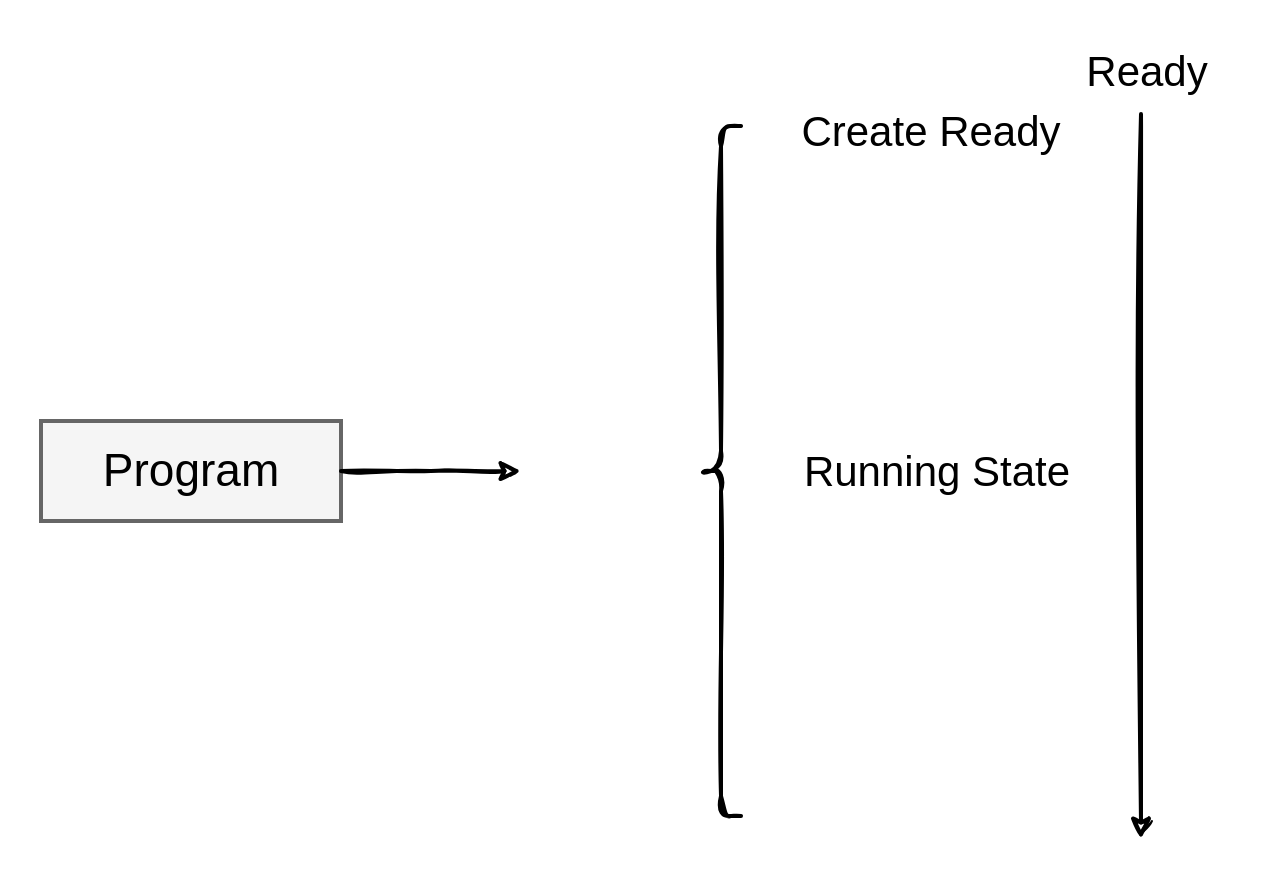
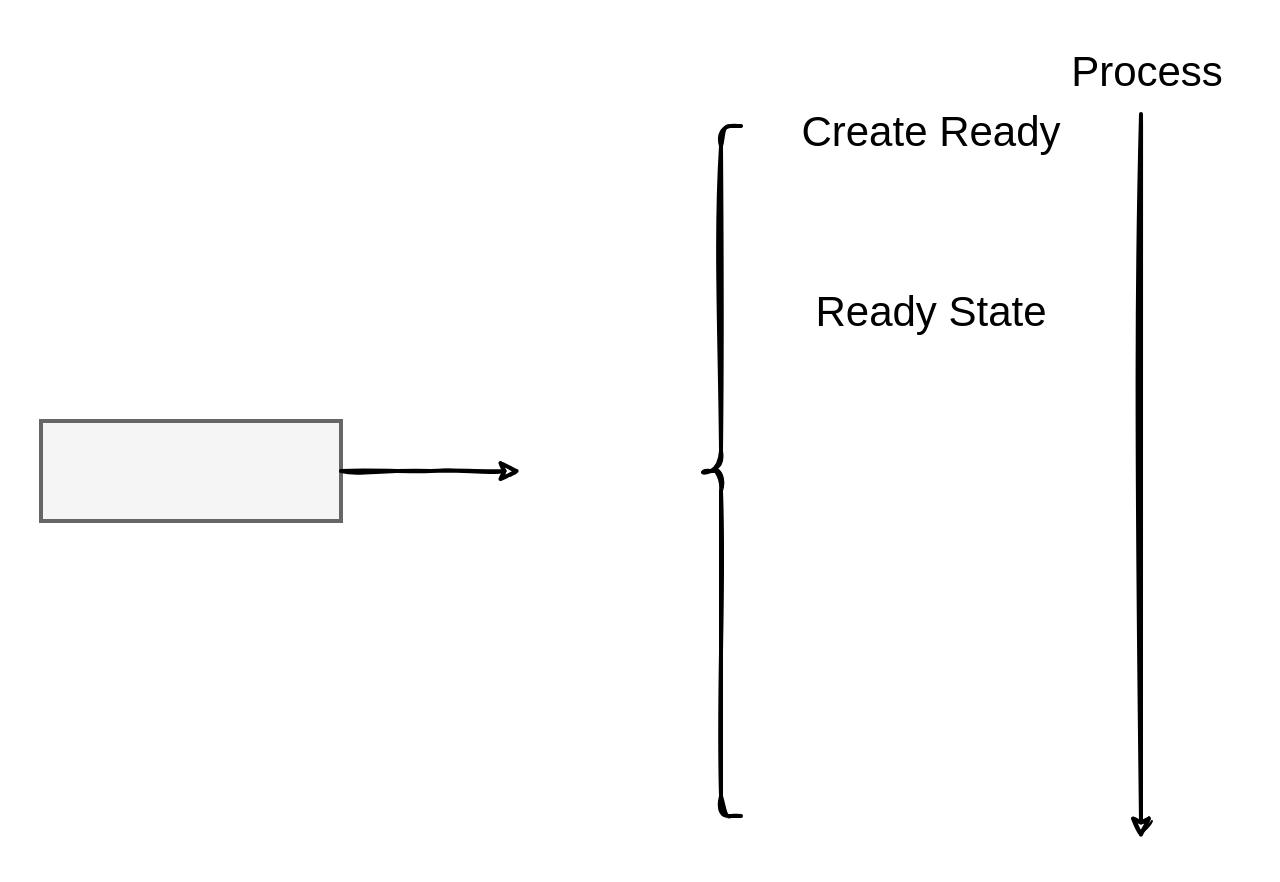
node "Ready": label "Ready" -> "Process"
node "Ready State": added
node "Program": removed
node "Running State": removed
